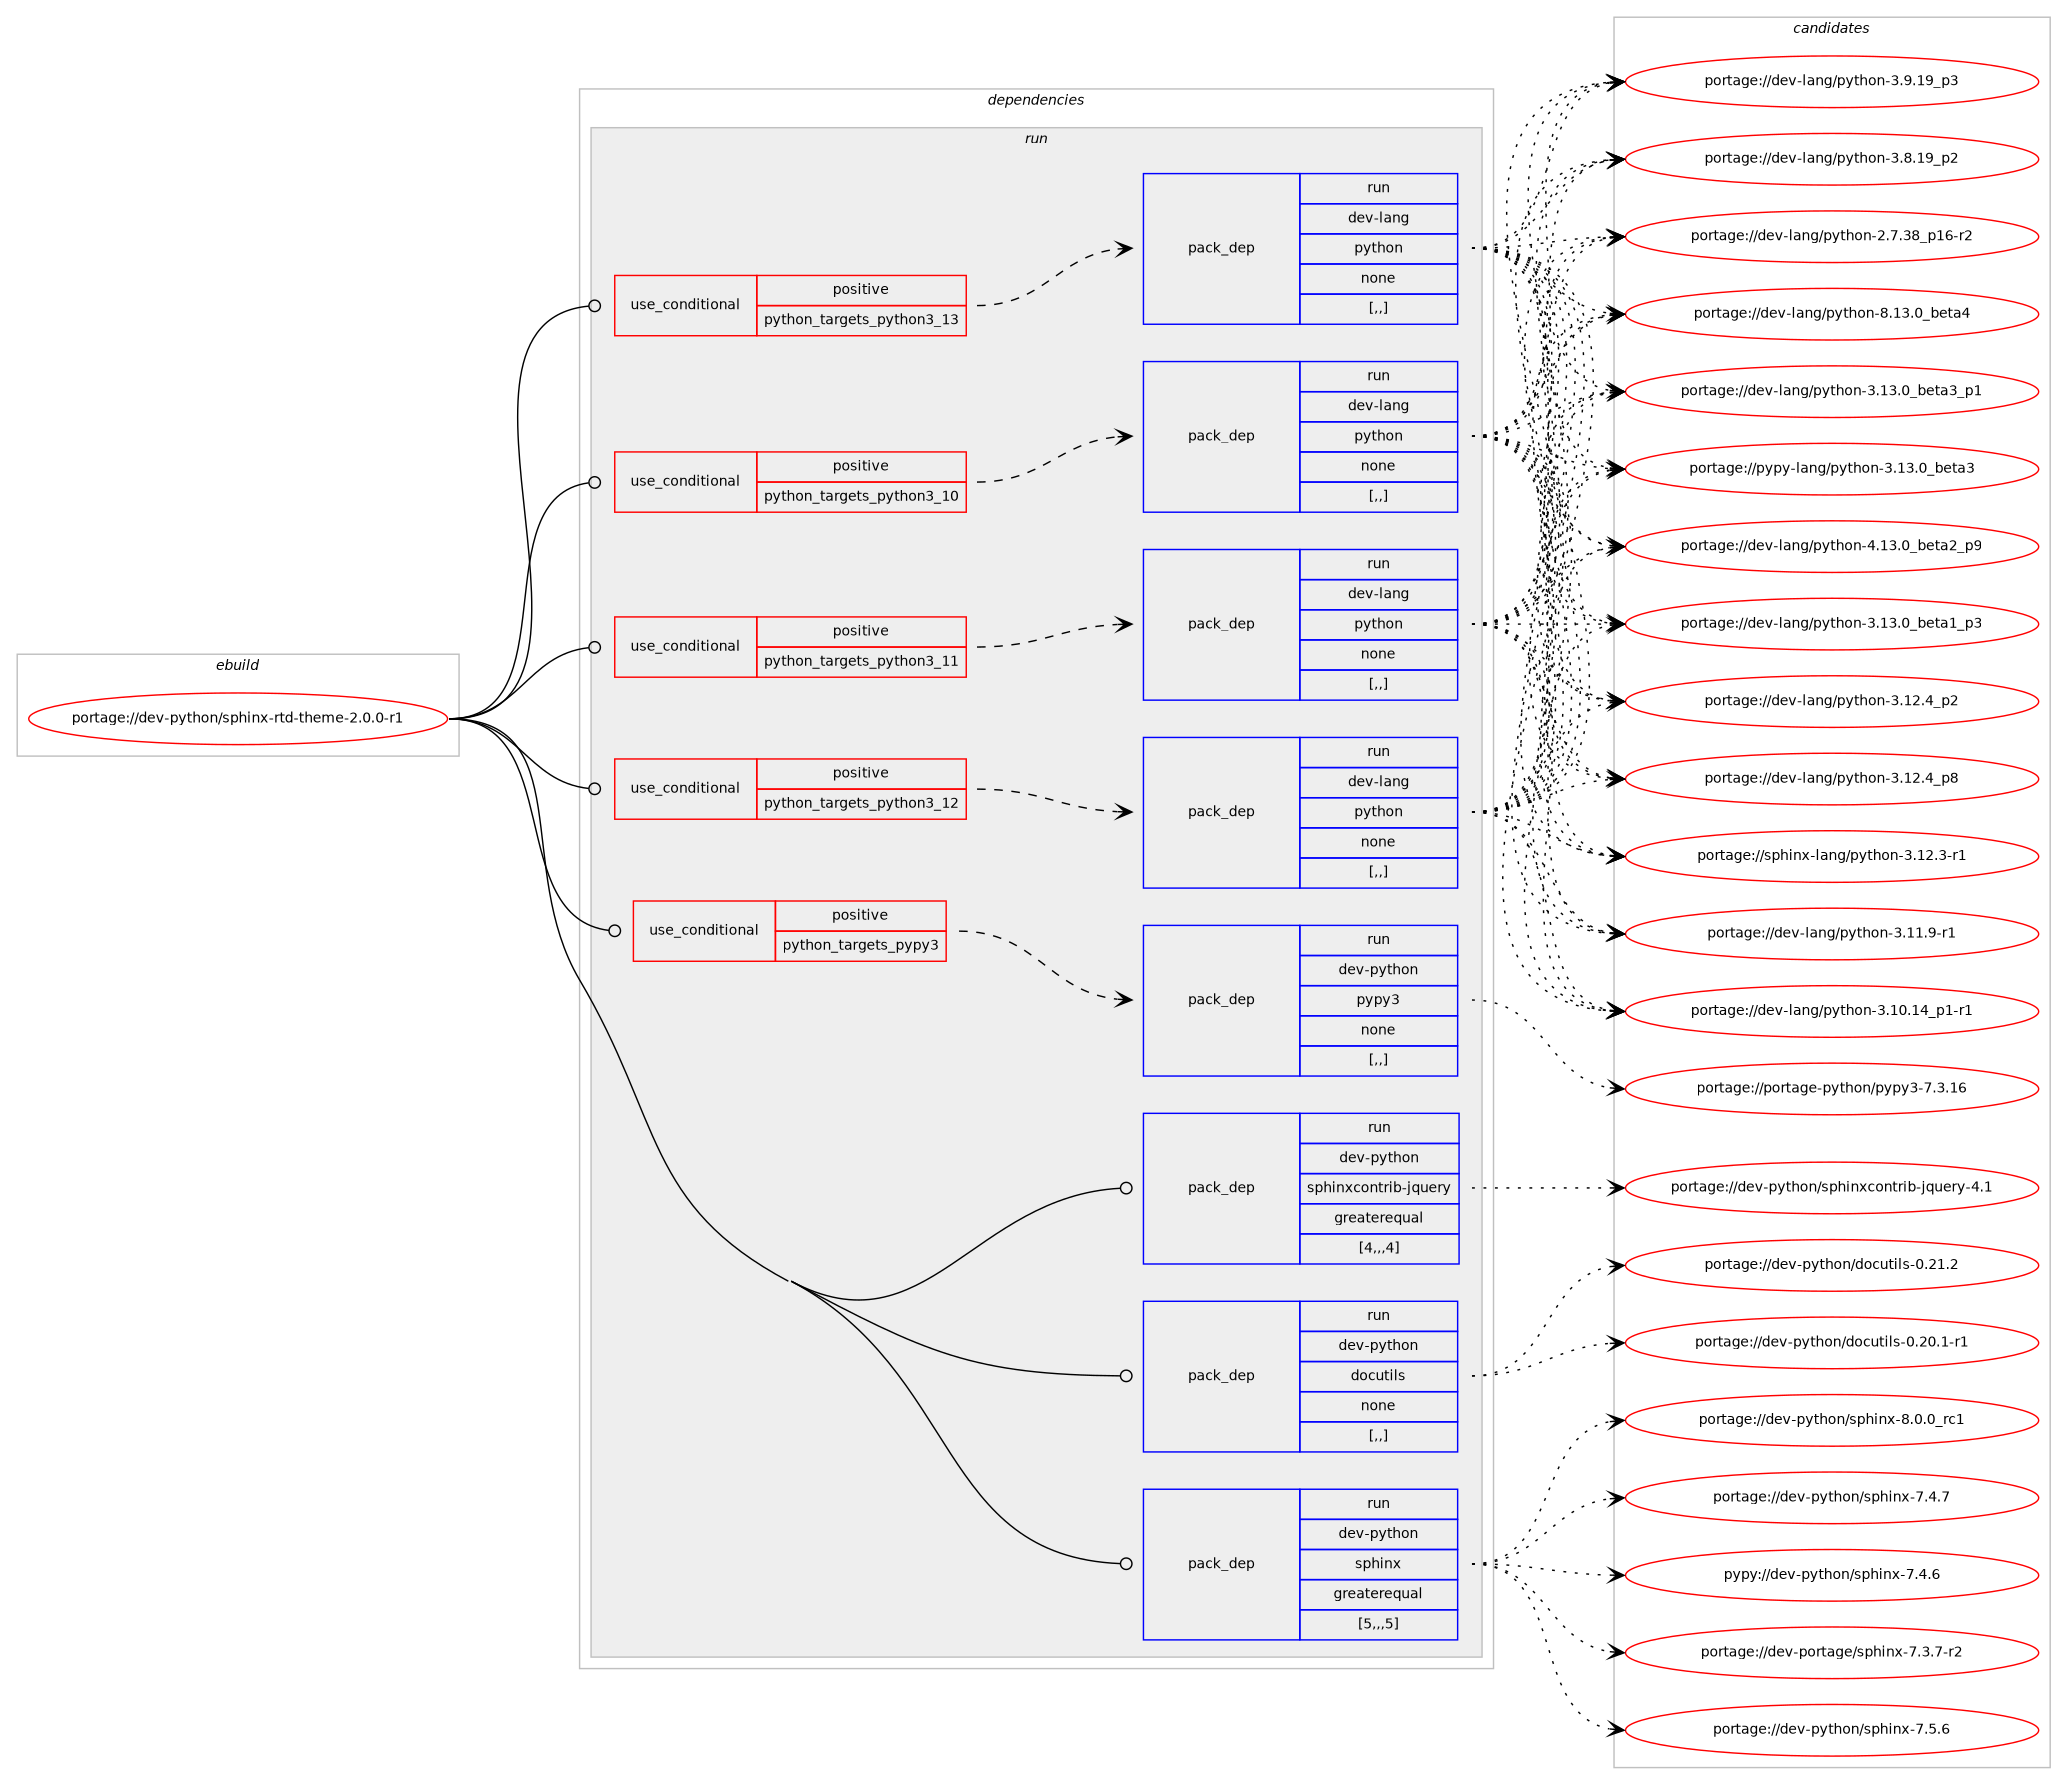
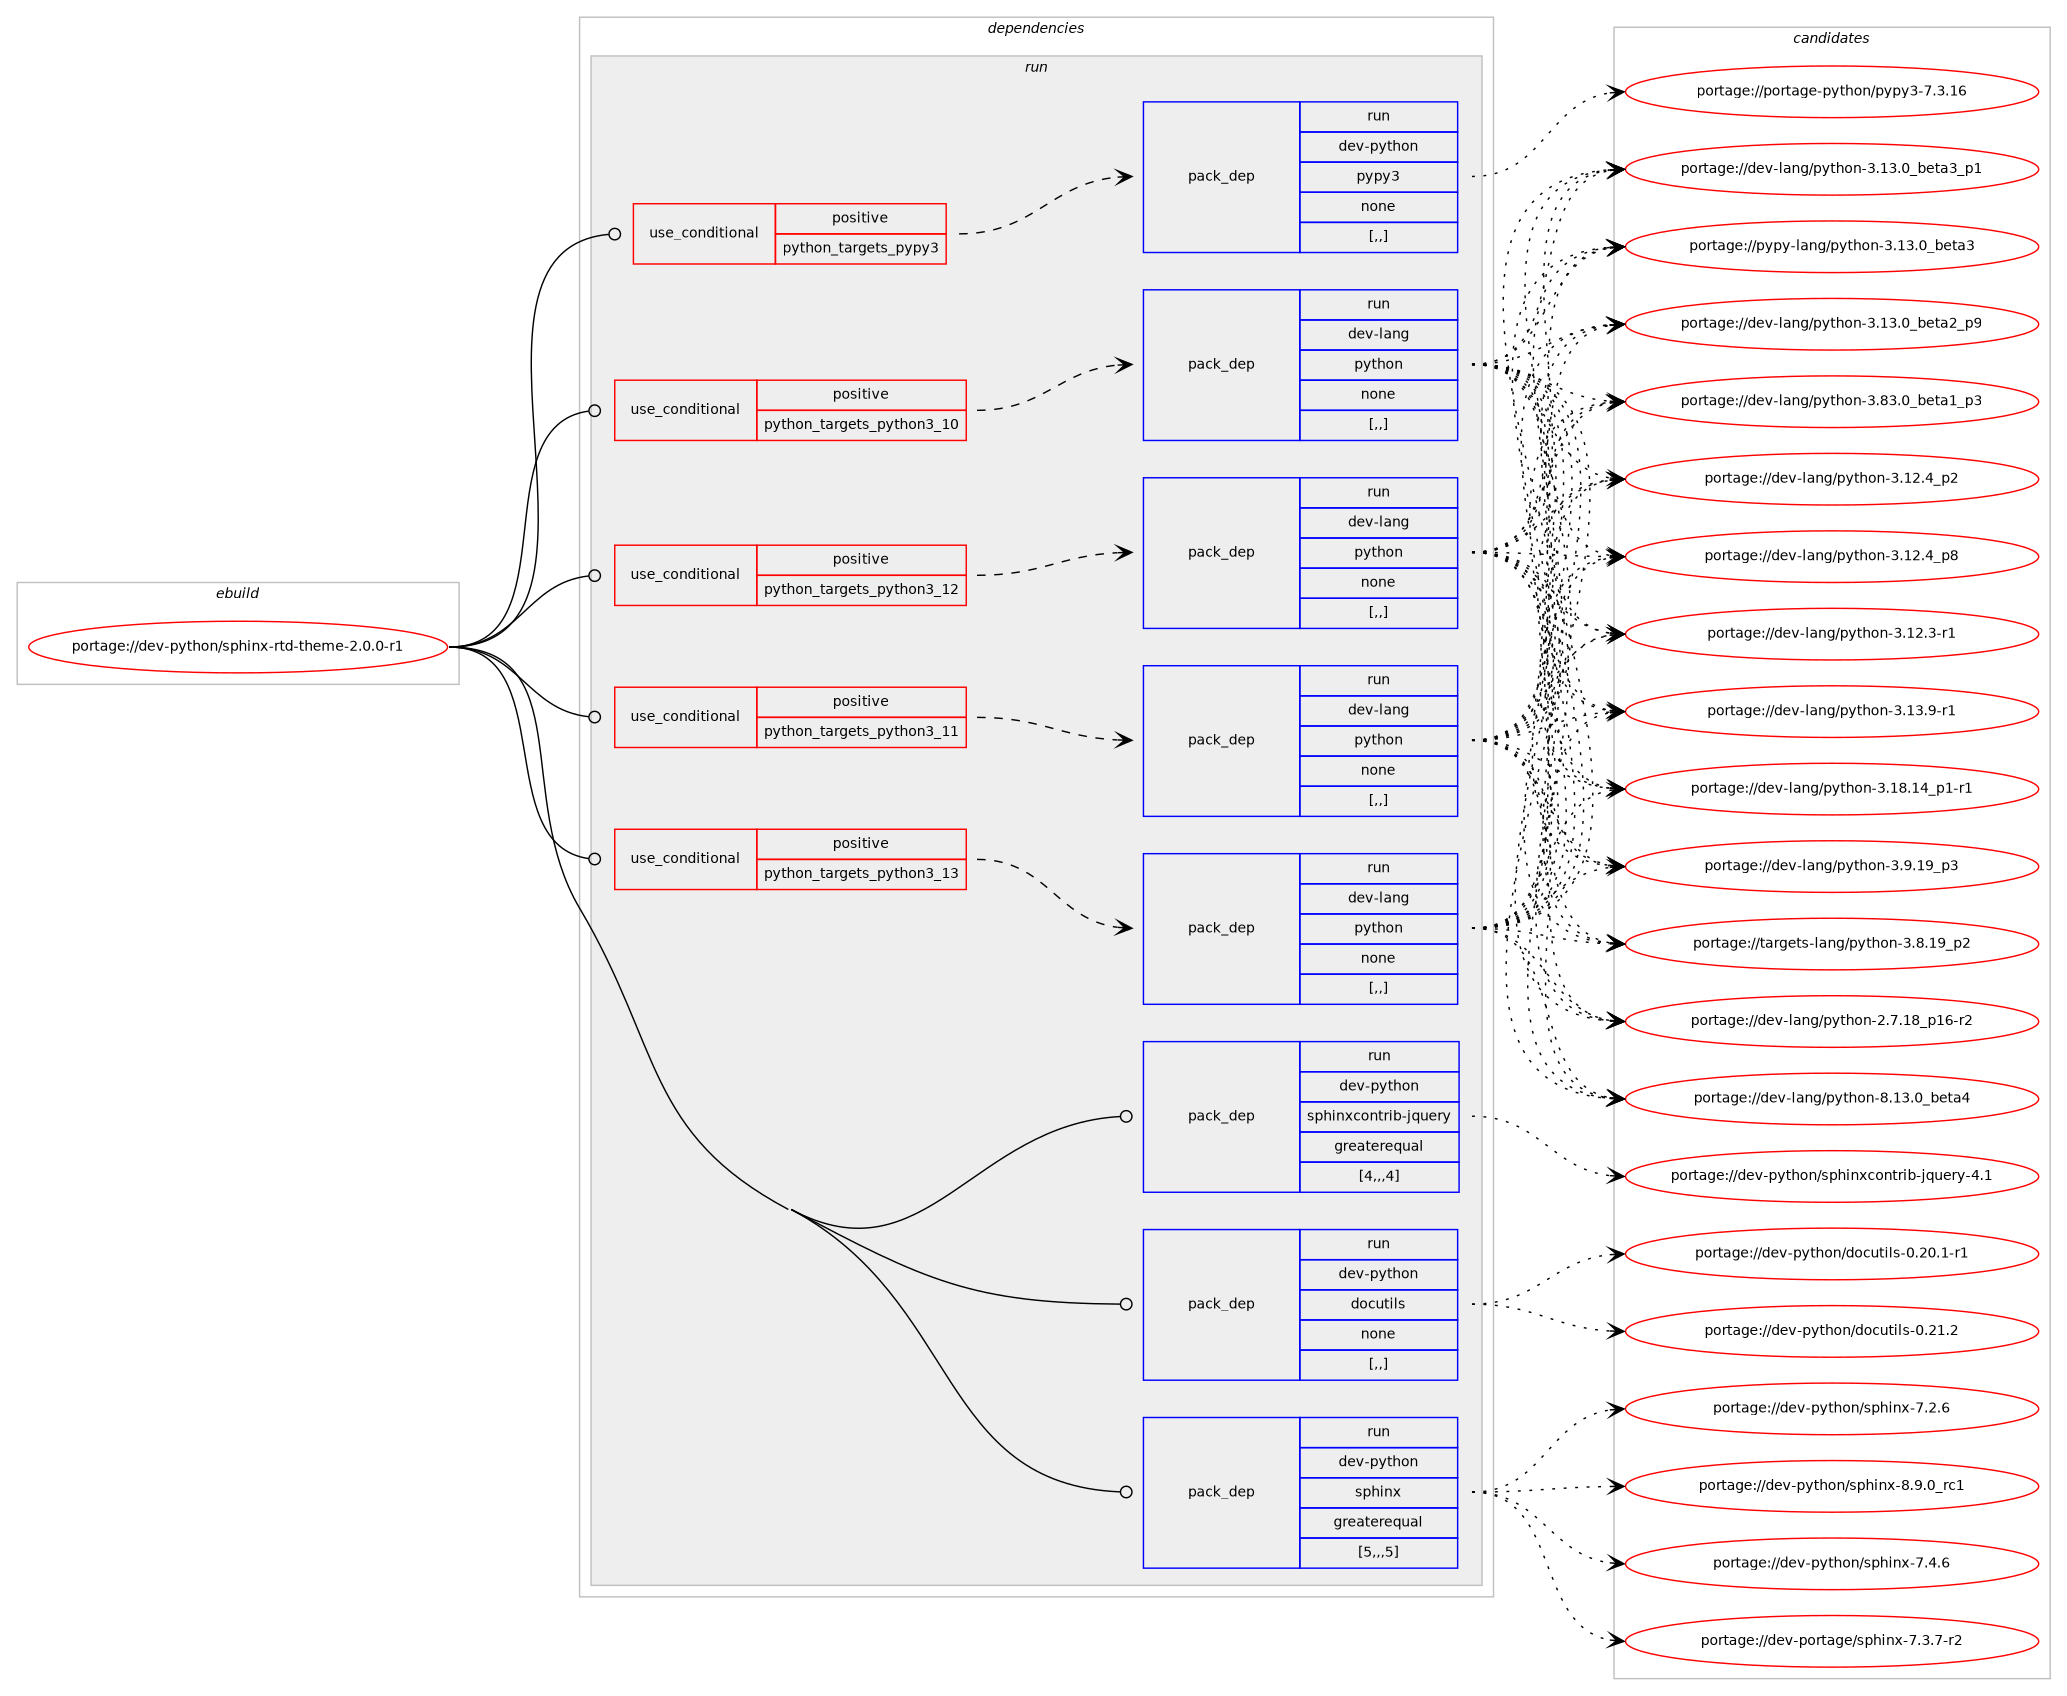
node "portage://dev-lang/python-3.8.19_p2": label "portage://dev-lang/python-3.8.19_p2" -> "portage://targets-lang/python-3.8.19_p2"
node "portage://dev-lang/python-2.7.38_p16-r2": label "portage://dev-lang/python-2.7.38_p16-r2" -> "portage://dev-lang/python-2.7.18_p16-r2"
node "portage://dev-lang/python-4.13.0_beta2_p9": label "portage://dev-lang/python-4.13.0_beta2_p9" -> "portage://dev-lang/python-3.13.0_beta2_p9"
node "portage://dev-lang/python-3.13.0_beta1_p3": label "portage://dev-lang/python-3.13.0_beta1_p3" -> "portage://dev-lang/python-3.83.0_beta1_p3"
node "portage://sphinx-lang/python-3.12.3-r1": label "portage://sphinx-lang/python-3.12.3-r1" -> "portage://dev-lang/python-3.12.3-r1"
node "portage://dev-lang/python-3.11.9-r1": label "portage://dev-lang/python-3.11.9-r1" -> "portage://dev-lang/python-3.13.9-r1"
node "portage://dev-lang/python-3.10.14_p1-r1": label "portage://dev-lang/python-3.10.14_p1-r1" -> "portage://dev-lang/python-3.18.14_p1-r1"
node "portage://dev-python/sphinx-8.0.0_rc1": label "portage://dev-python/sphinx-8.0.0_rc1" -> "portage://dev-python/sphinx-8.9.0_rc1"
node "portage://dev-python/sphinx-7.4.7": removed
node "pypy://dev-python/sphinx-7.4.6": label "pypy://dev-python/sphinx-7.4.6" -> "portage://dev-python/sphinx-7.4.6"
node "portage://dev-python/sphinx-7.5.6": label "portage://dev-python/sphinx-7.5.6" -> "portage://dev-python/sphinx-7.2.6"
